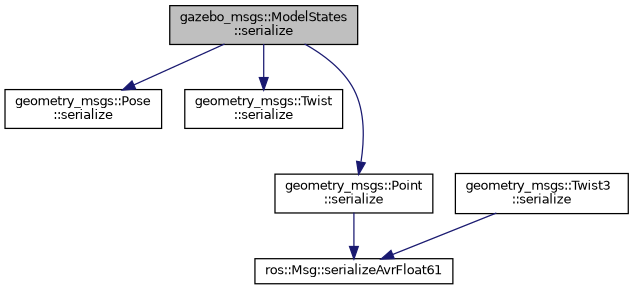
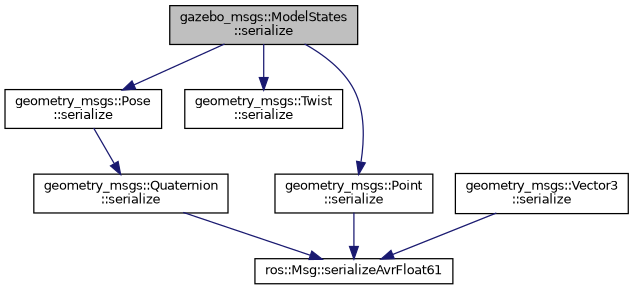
node "geometry_msgs::Quaternion ::serialize": added
node "geometry_msgs::Twist3 ::serialize": label "geometry_msgs::Twist3 ::serialize" -> "geometry_msgs::Vector3 ::serialize"
